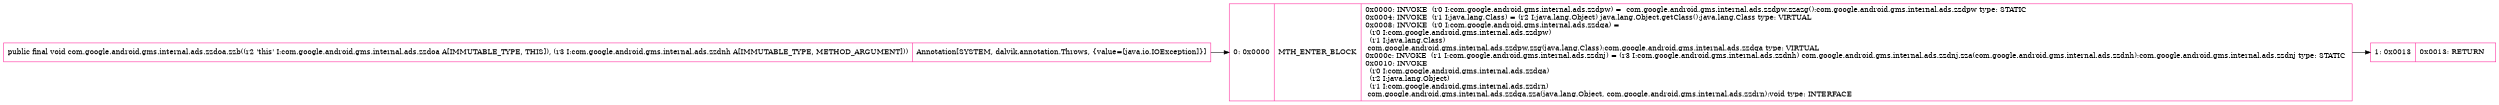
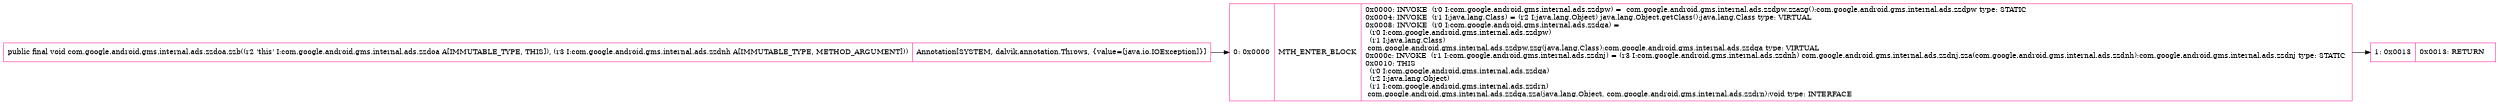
node "0: 0x0000": text "0x0010: INVOKE" -> "0x0010: THIS"
